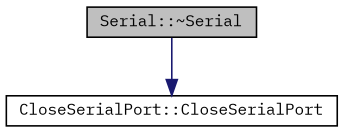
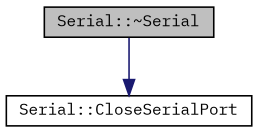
node "CloseSerialPort::CloseSerialPort": label "CloseSerialPort::CloseSerialPort" -> "Serial::CloseSerialPort"
